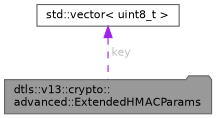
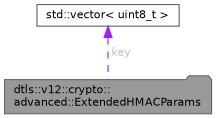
node "dtls::v13::crypto:: advanced::ExtendedHMACParams": label "dtls::v13::crypto:: advanced::ExtendedHMACParams" -> "dtls::v12::crypto:: advanced::ExtendedHMACParams"
